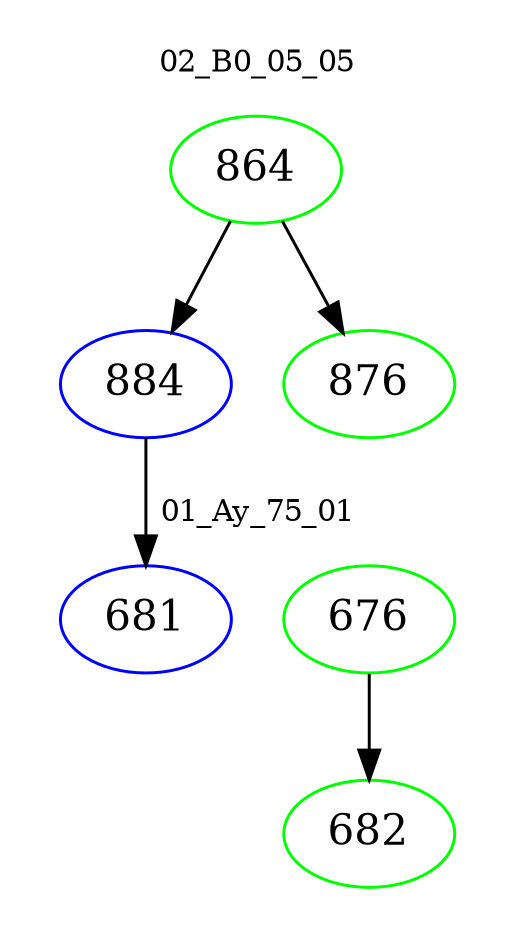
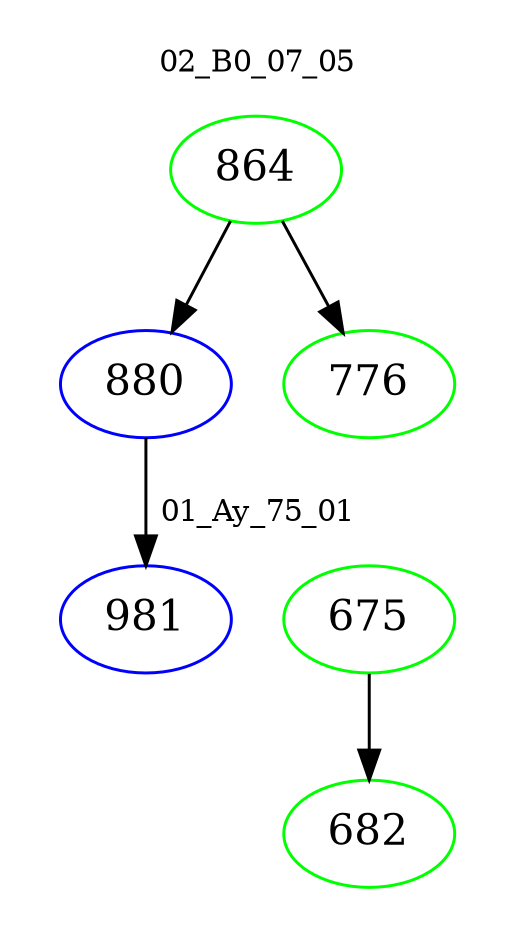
cluster "02_B0_05_05": label "02_B0_05_05" -> "02_B0_07_05"
node "884": label "884" -> "880"
node "876": label "876" -> "776"
node "681": label "681" -> "981"
node "676": label "676" -> "675"
